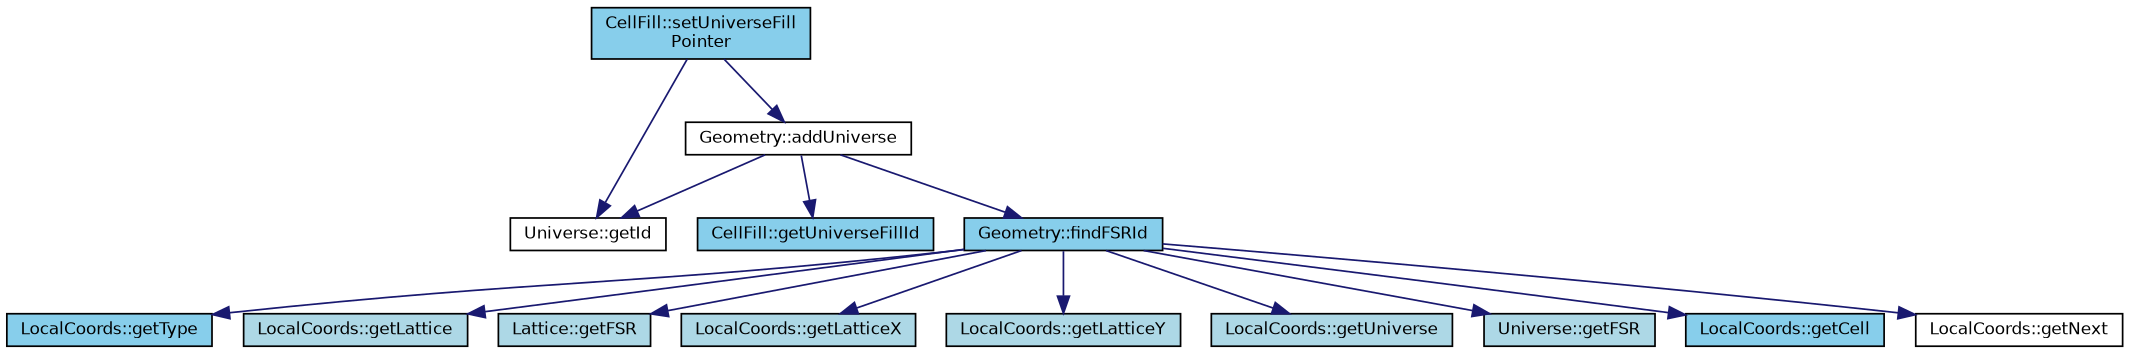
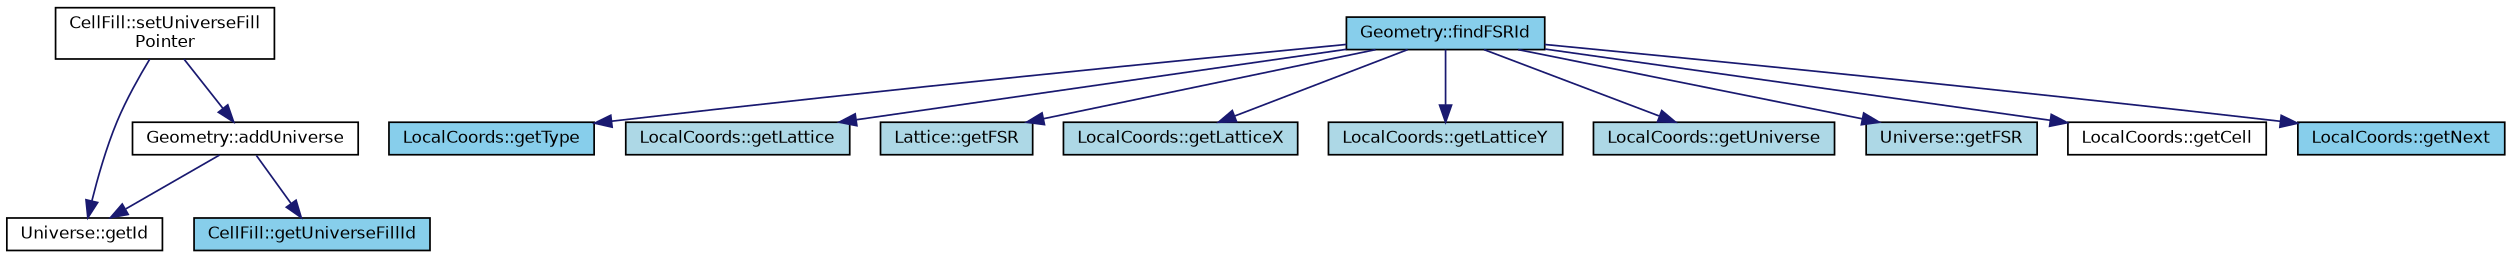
node "CellFill::setUniverseFill Pointer": fillcolor skyblue -> white
edge "Geometry::addUniverse" -> "Geometry::findFSRId": removed
node "LocalCoords::getCell": fillcolor skyblue -> white
node "LocalCoords::getNext": fillcolor white -> skyblue
